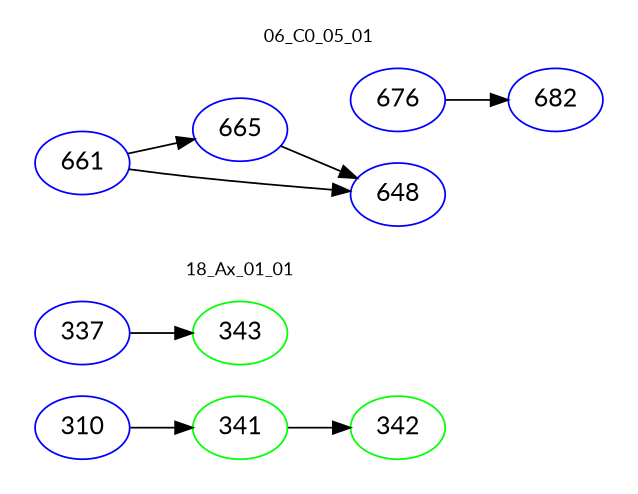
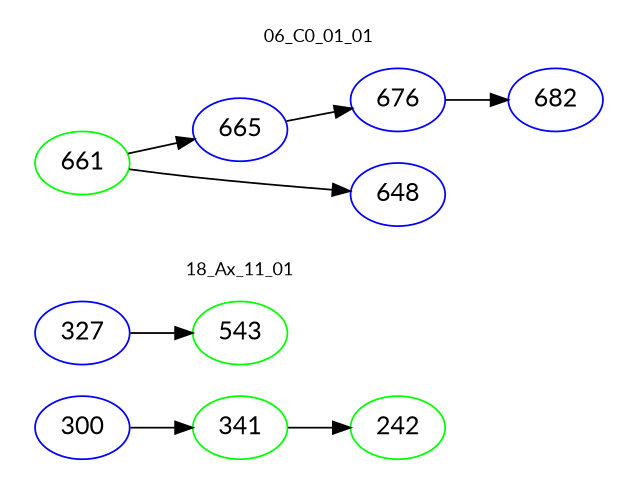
cluster "06_C0_05_01": label "06_C0_05_01" -> "06_C0_01_01"
edge "665" -> "648": now "665" -> "676"
node "661": color blue -> green
cluster "18_Ax_01_01": label "18_Ax_01_01" -> "18_Ax_11_01"
node "337": label "337" -> "327"
node "343": label "343" -> "543"
node "310": label "310" -> "300"
node "342": label "342" -> "242"
